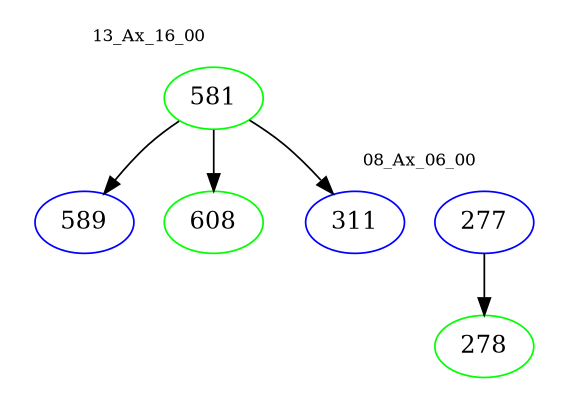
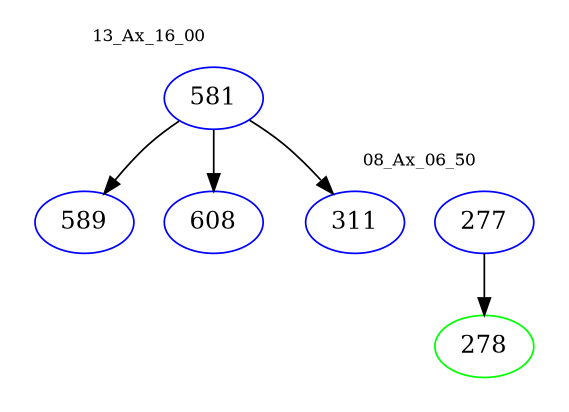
node "581": color green -> blue
cluster "08_Ax_06_00": label "08_Ax_06_00" -> "08_Ax_06_50"
node "608": color green -> blue
